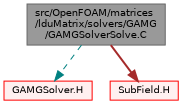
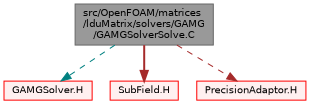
node "PrecisionAdaptor.H": added
